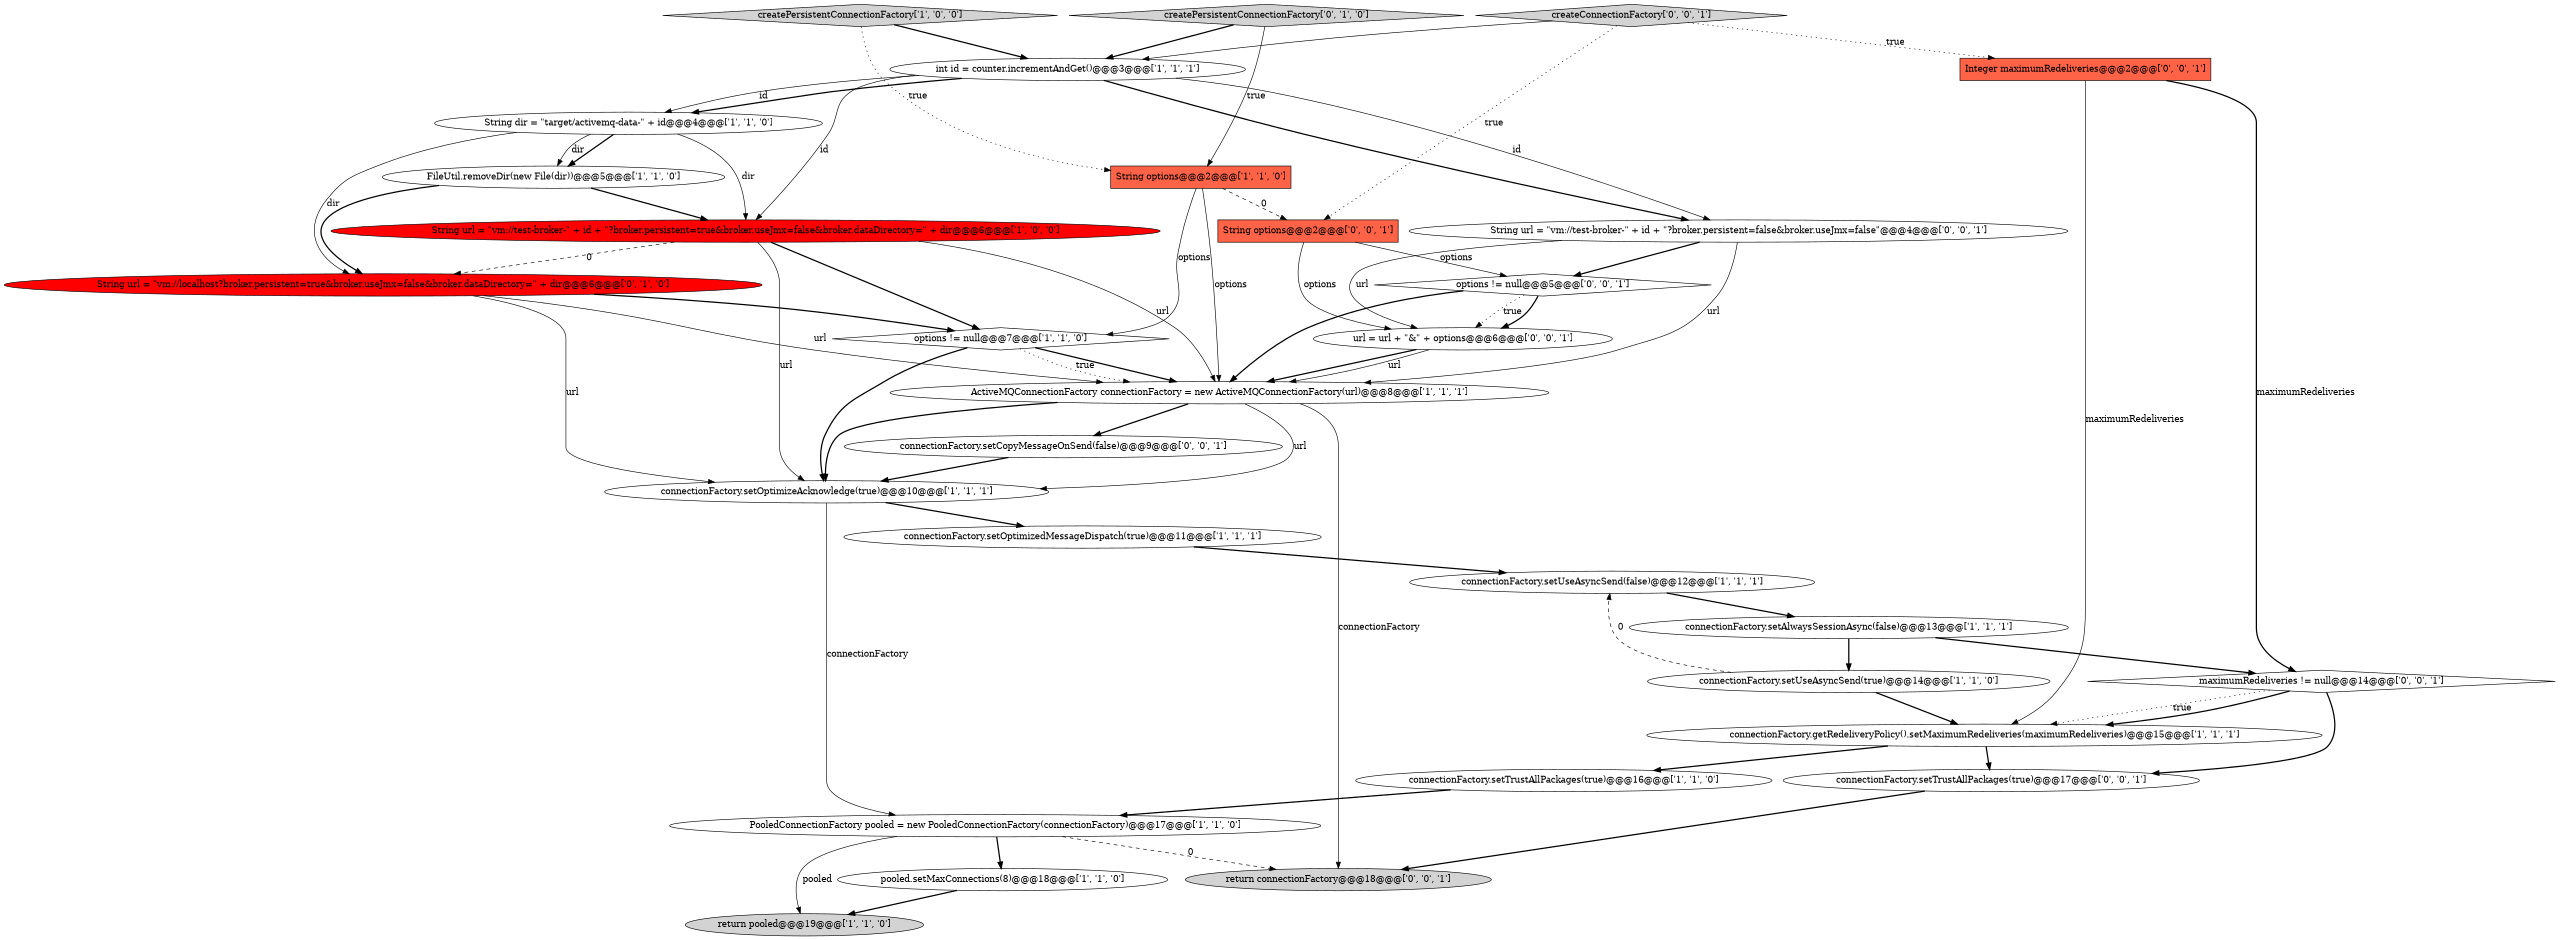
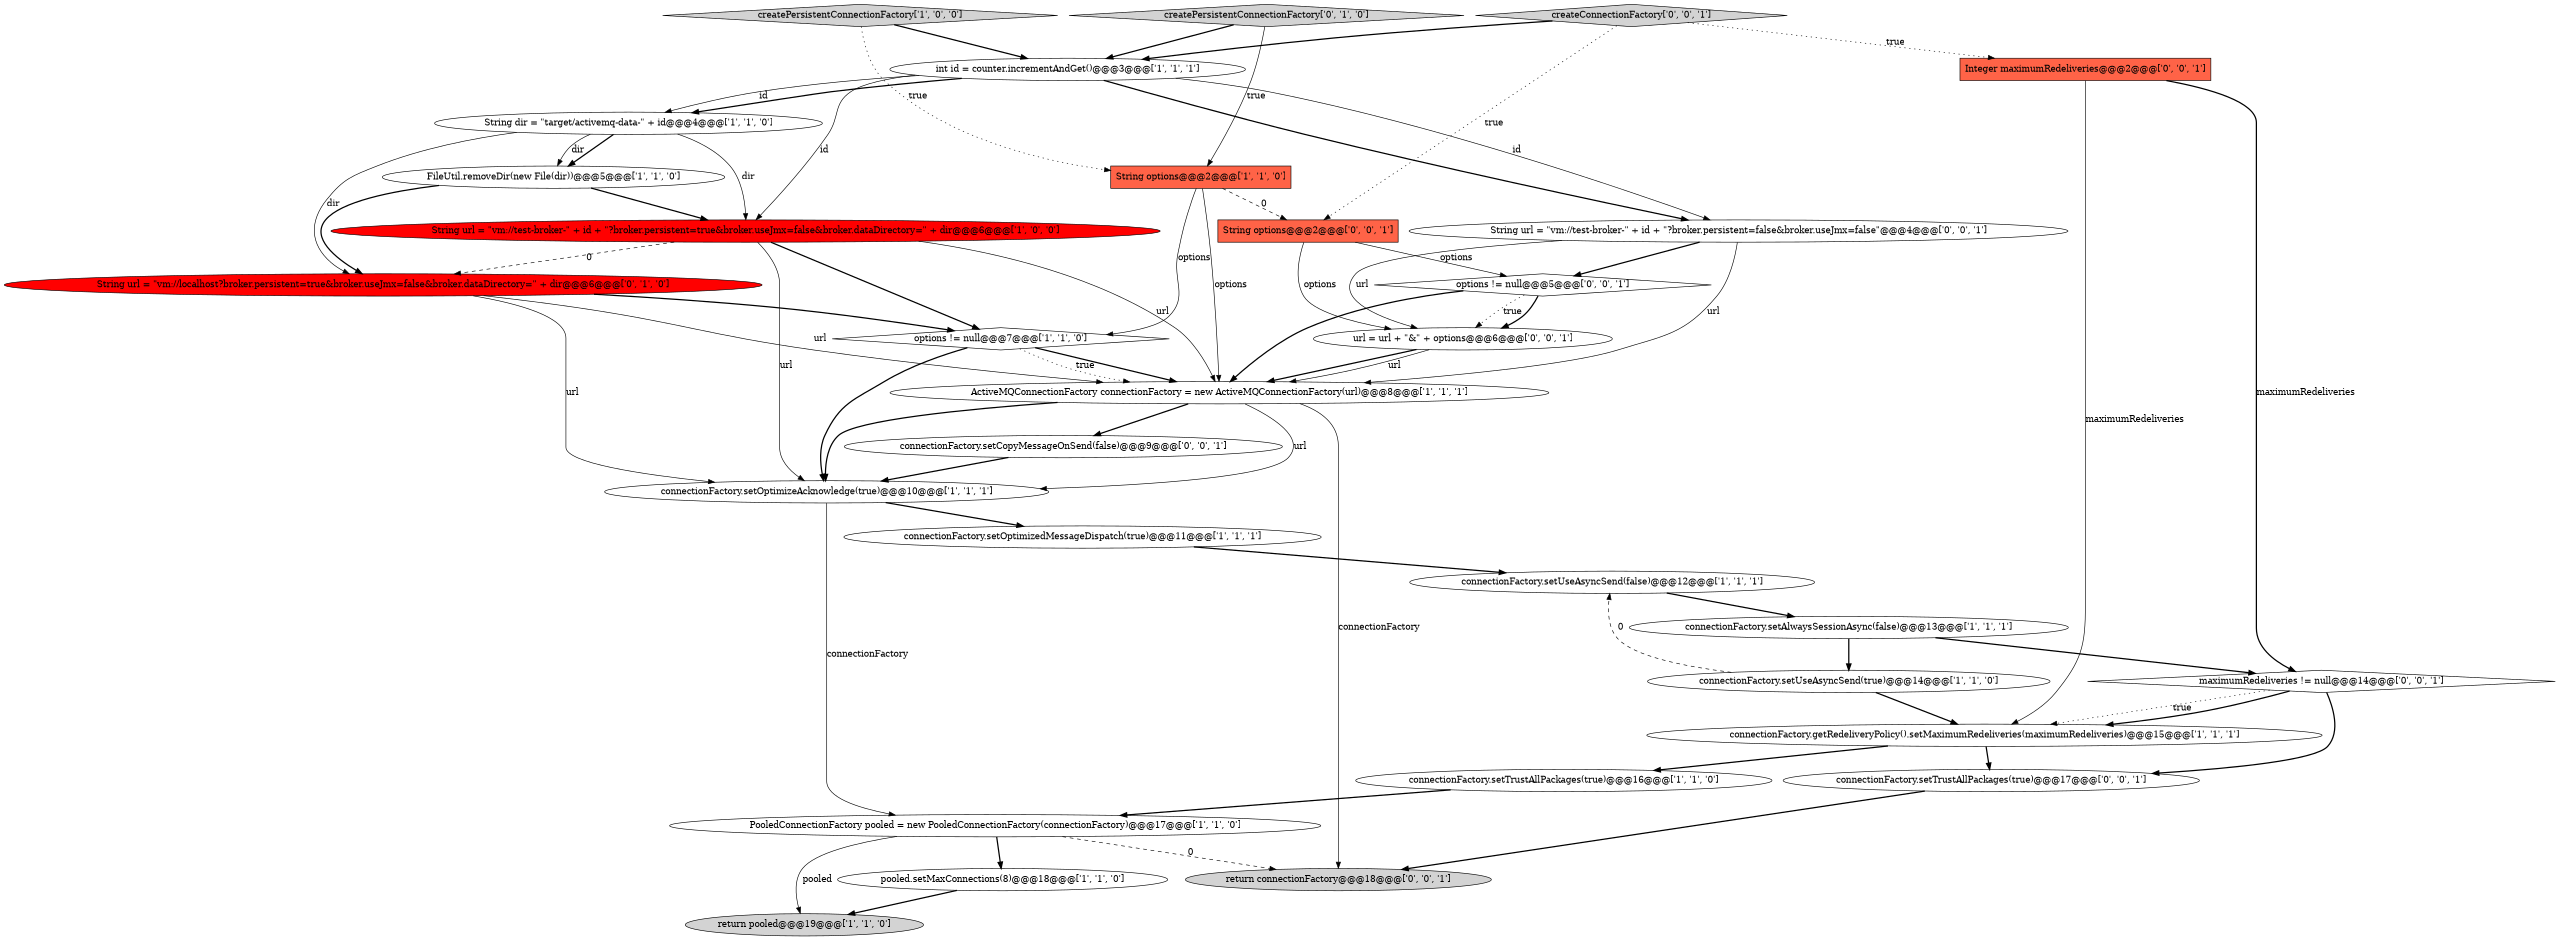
edge "createConnectionFactory['0', '0', '1']" -> "int id = counter.incrementAndGet()@@@3@@@['1', '1', '1']": style solid -> bold
